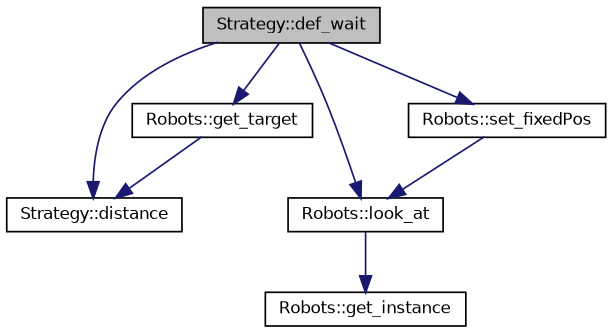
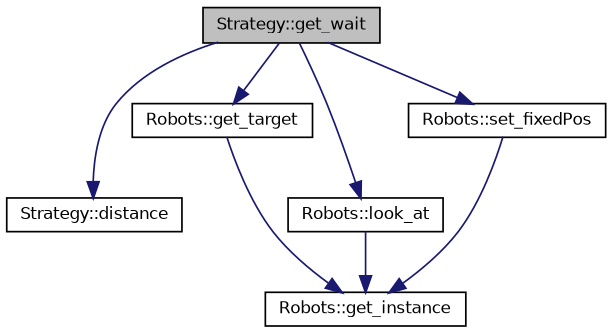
node "Strategy::def_wait": label "Strategy::def_wait" -> "Strategy::get_wait"
edge "Robots::get_target" -> "Strategy::distance": now "Robots::get_target" -> "Robots::get_instance"
edge "Robots::set_fixedPos" -> "Robots::look_at": now "Robots::set_fixedPos" -> "Robots::get_instance"
